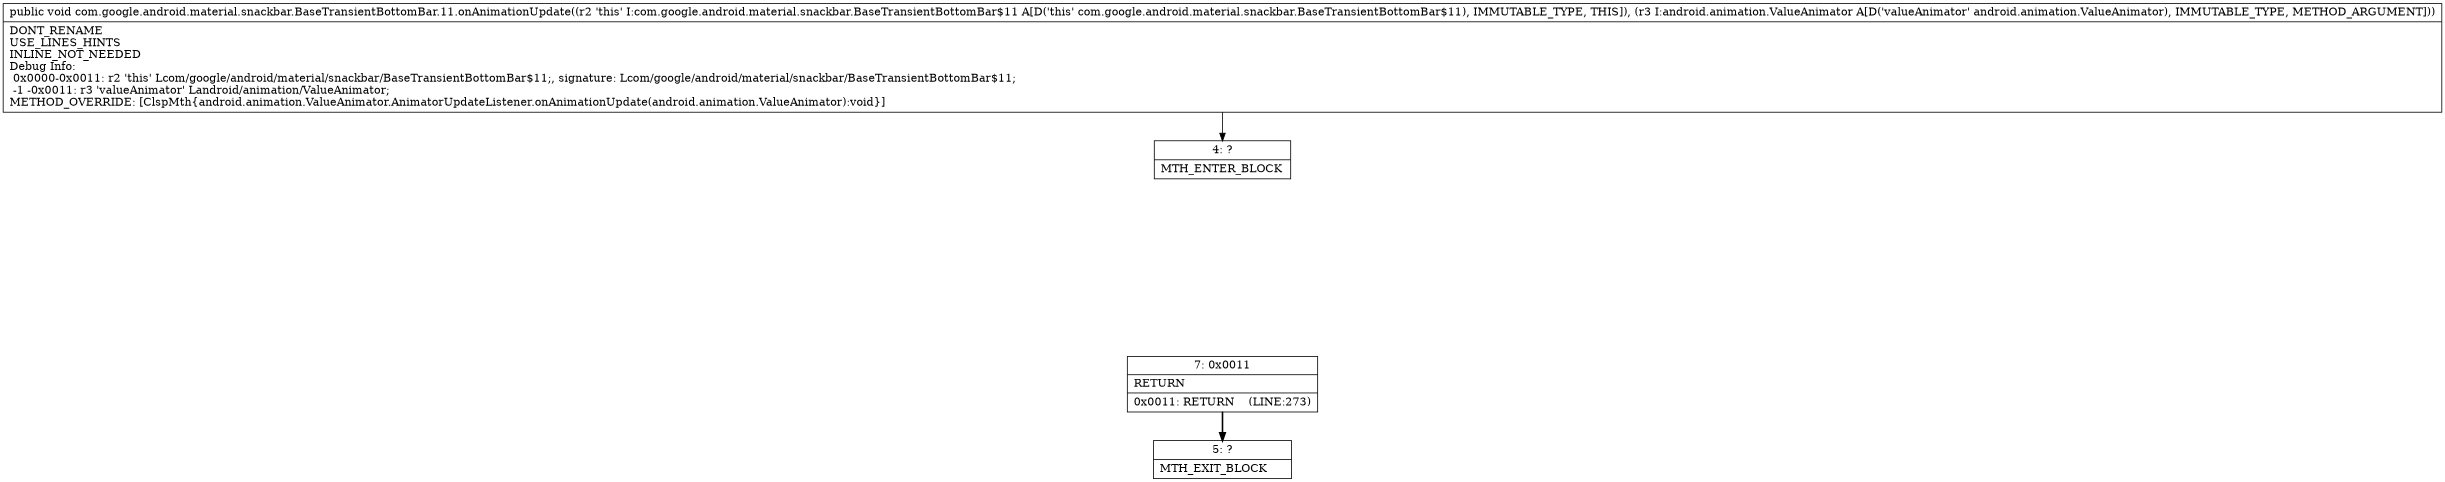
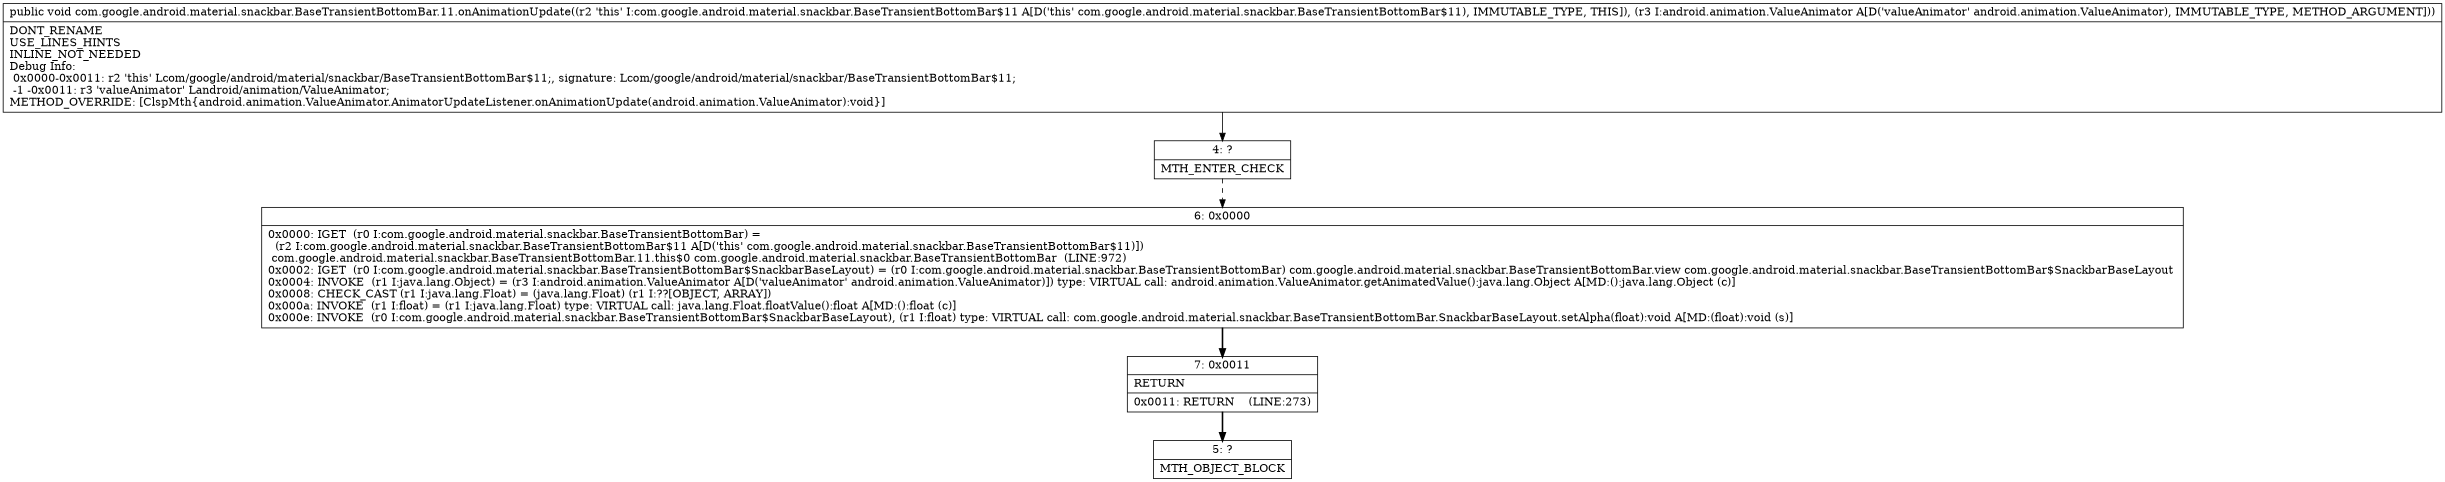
node "4: ?": text "MTH_ENTER_BLOCK" -> "MTH_ENTER_CHECK"
node "6: 0x0000": added
node "5: ?": text "MTH_EXIT_BLOCK" -> "MTH_OBJECT_BLOCK"
